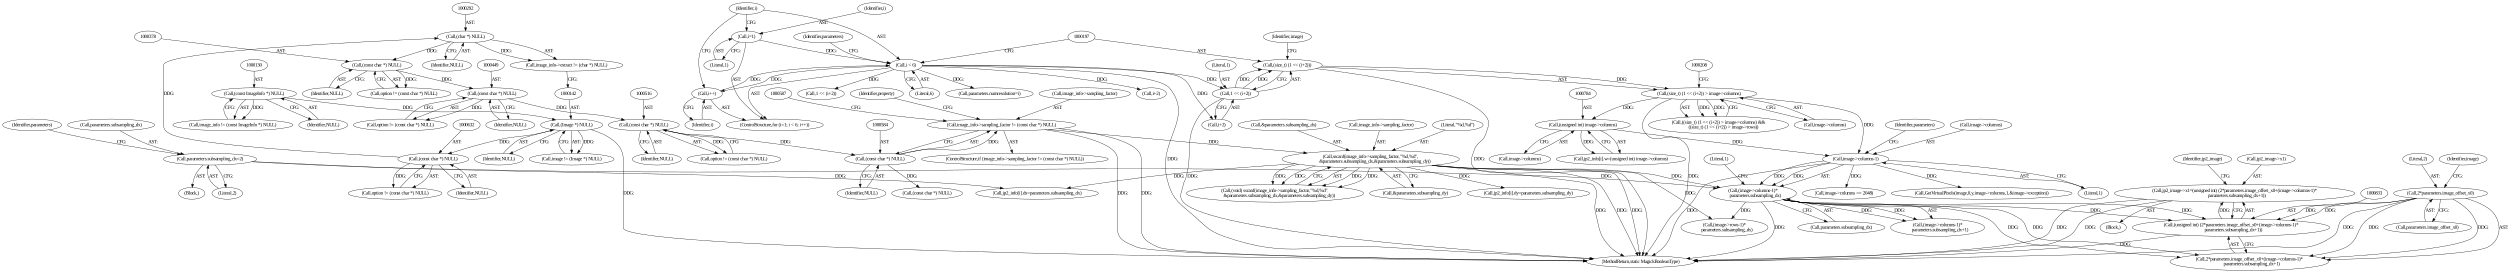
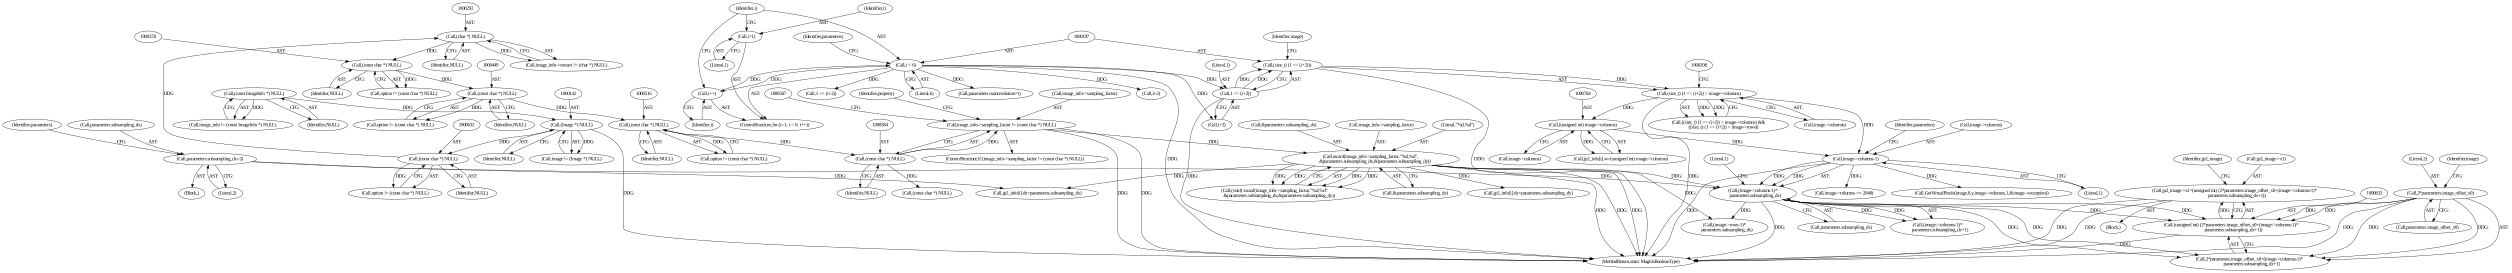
edge "1000197" -> "(Call,i < 6)": label "CFG: " -> "AST: "
edge "(Call,i=1)" -> "(Call,i < 6)": removed, label "DDG:"
node "1000130": removed
edge "(Call,image_info->extract != (char *) NULL)" -> "1000142": now "(Call,image_info->extract != (char *) NULL)" -> "(Call,(char *) NULL)"
